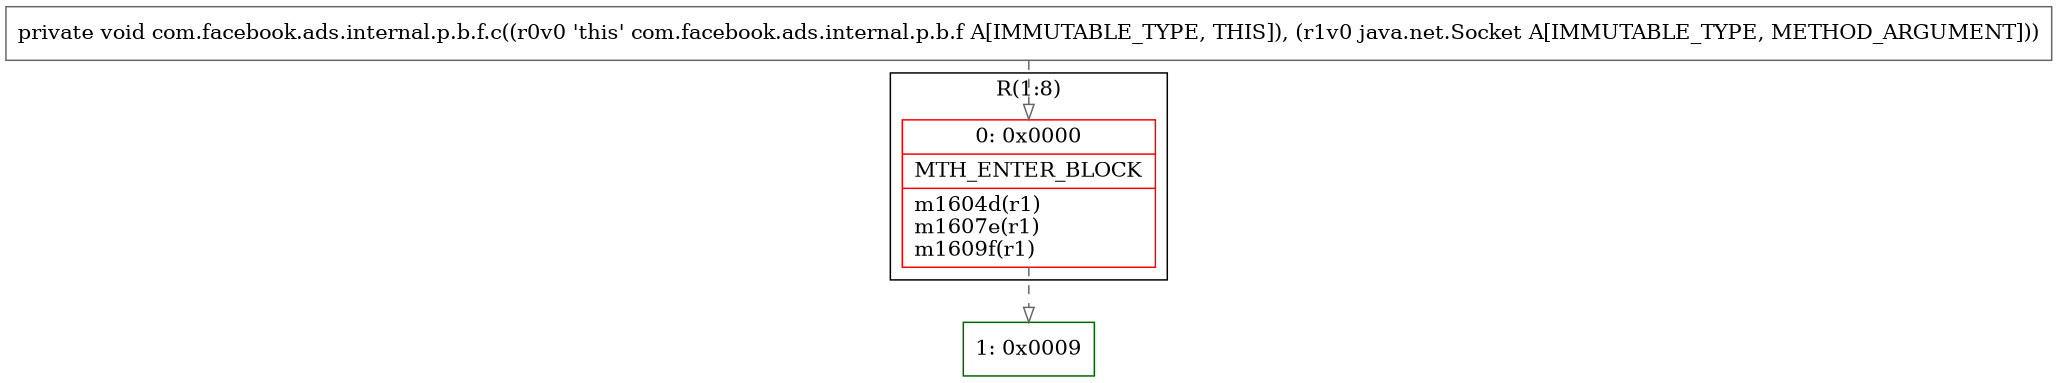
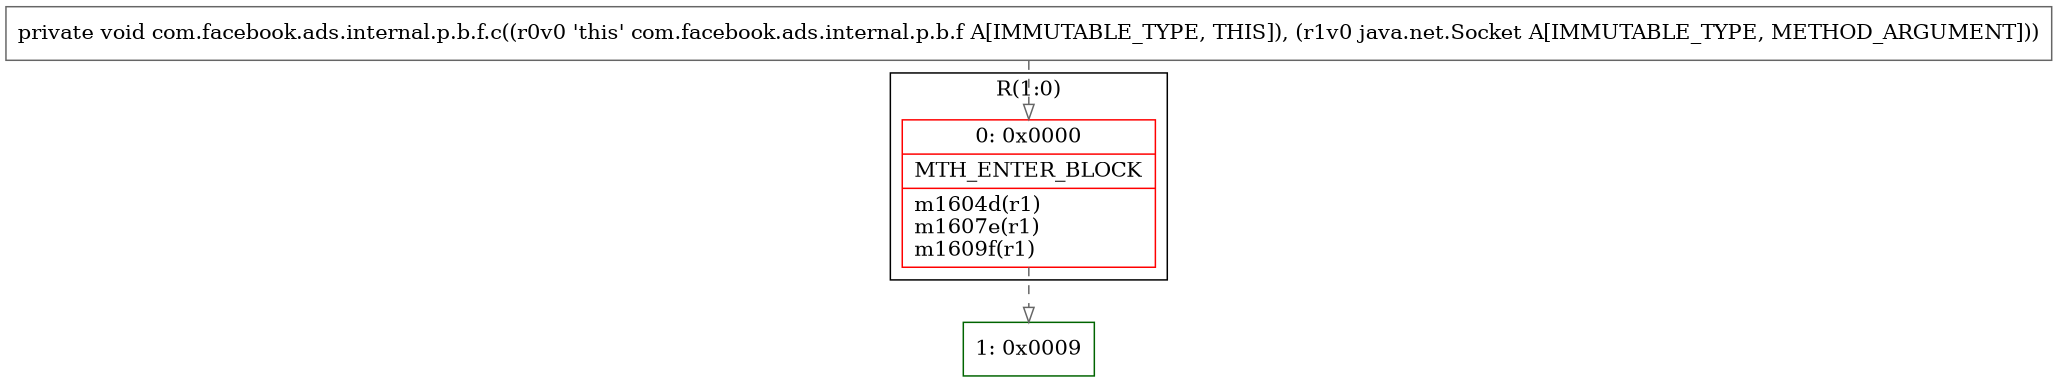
cluster "R(1:8)": label "R(1:8)" -> "R(1:0)"
